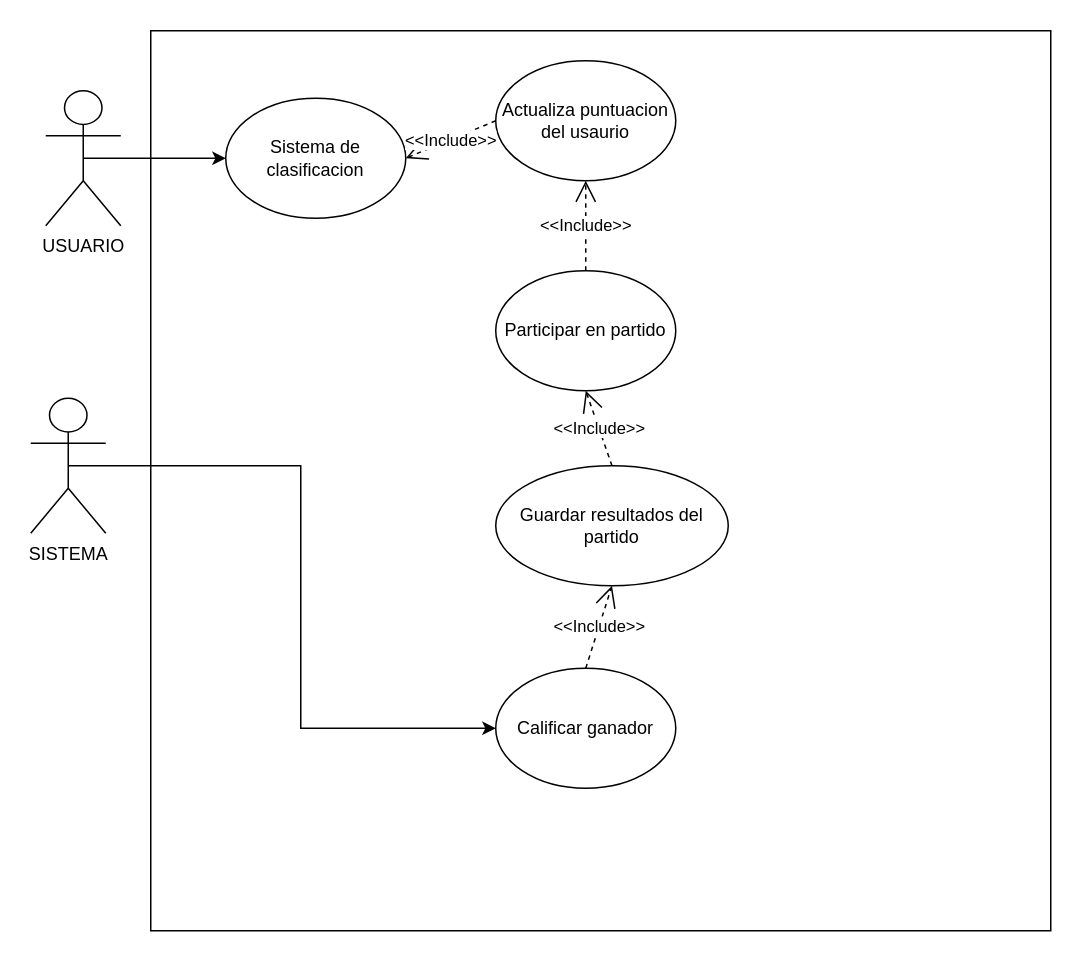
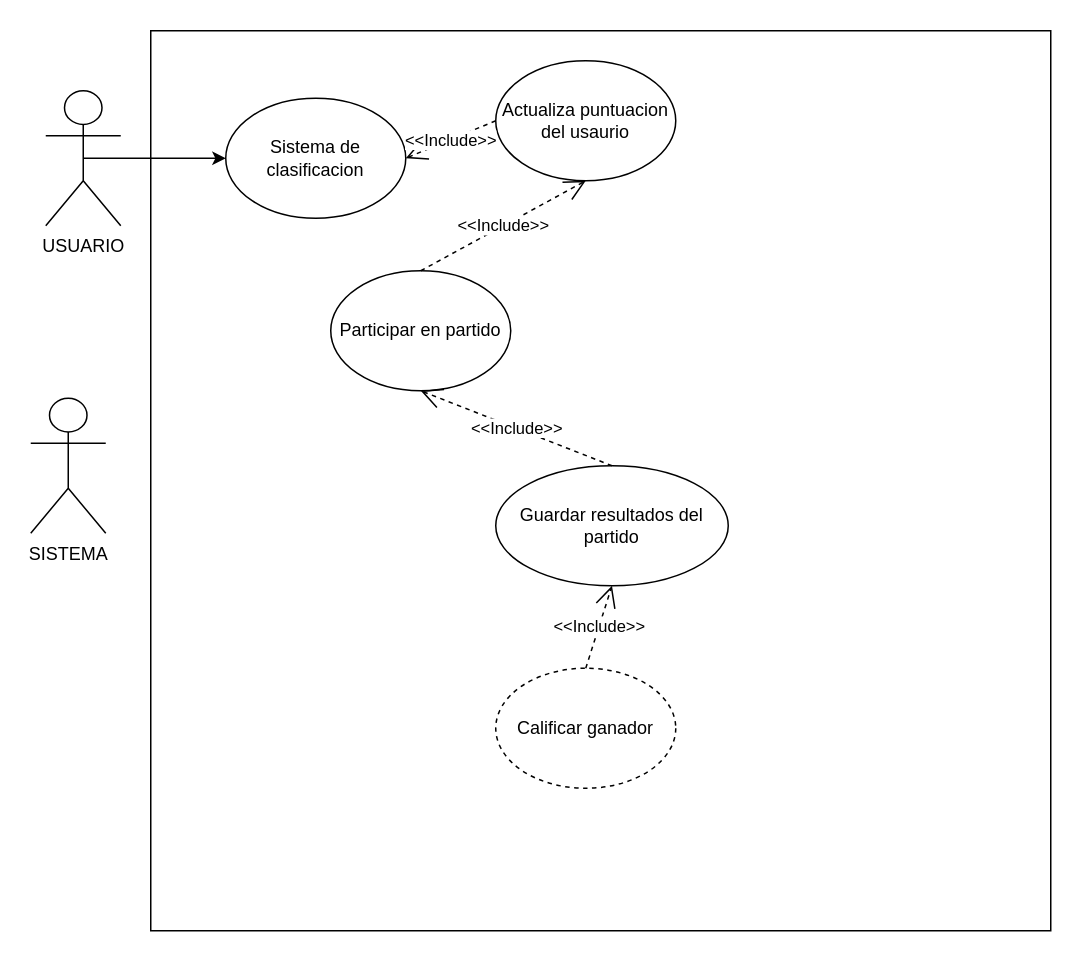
node "Participar en partido": moved (586, 331) -> (421, 331)
edge "SISTEMA" -> "Calificar ganador": removed
node "Calificar ganador": style solid -> dashed
